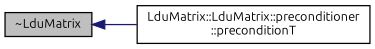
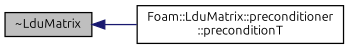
node "LduMatrix::LduMatrix::preconditioner ::preconditionT": label "LduMatrix::LduMatrix::preconditioner ::preconditionT" -> "Foam::LduMatrix::preconditioner ::preconditionT"
